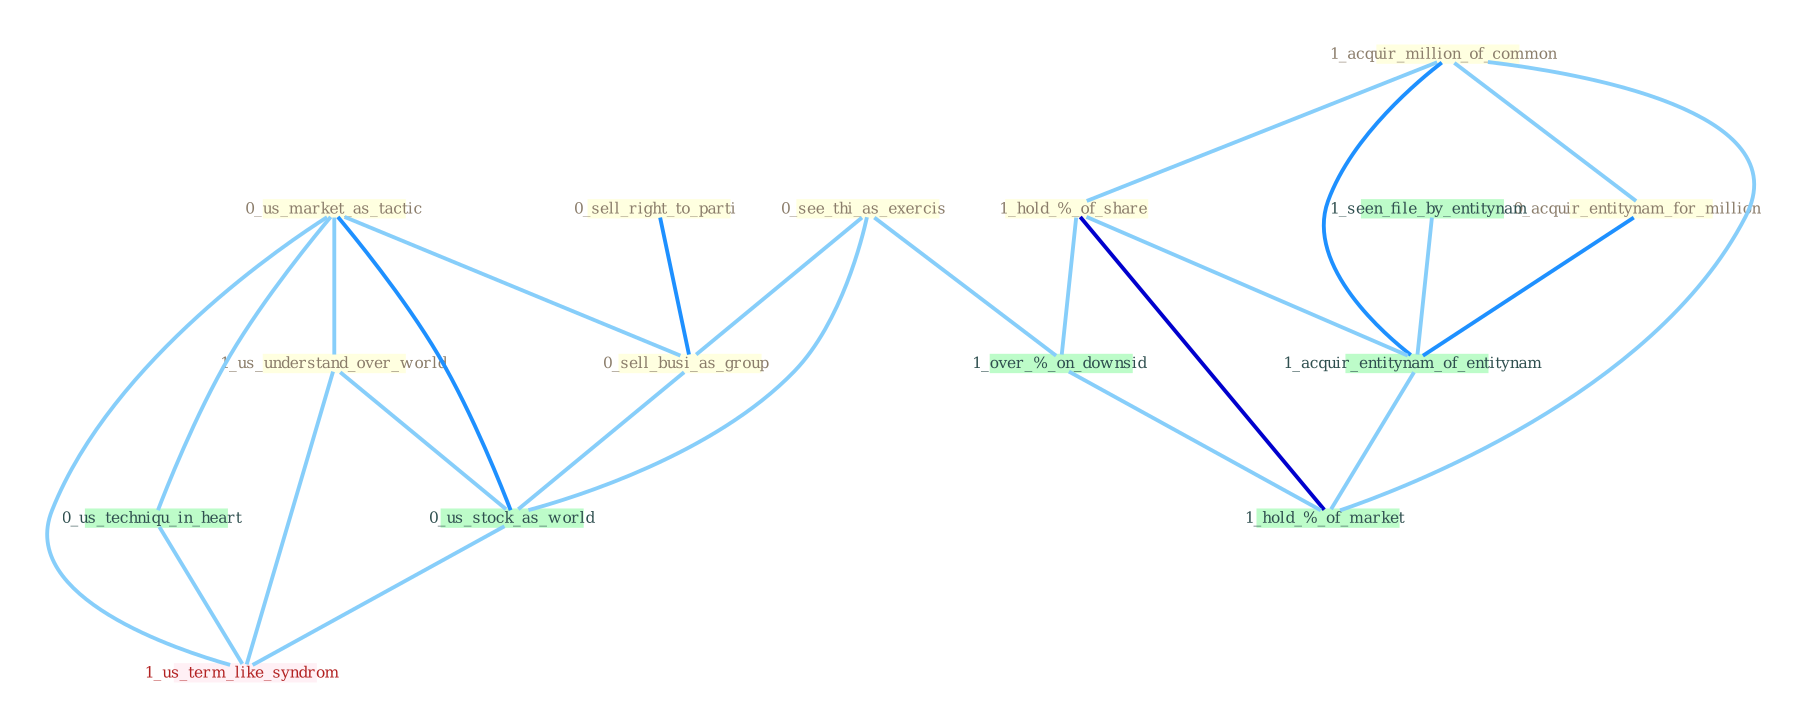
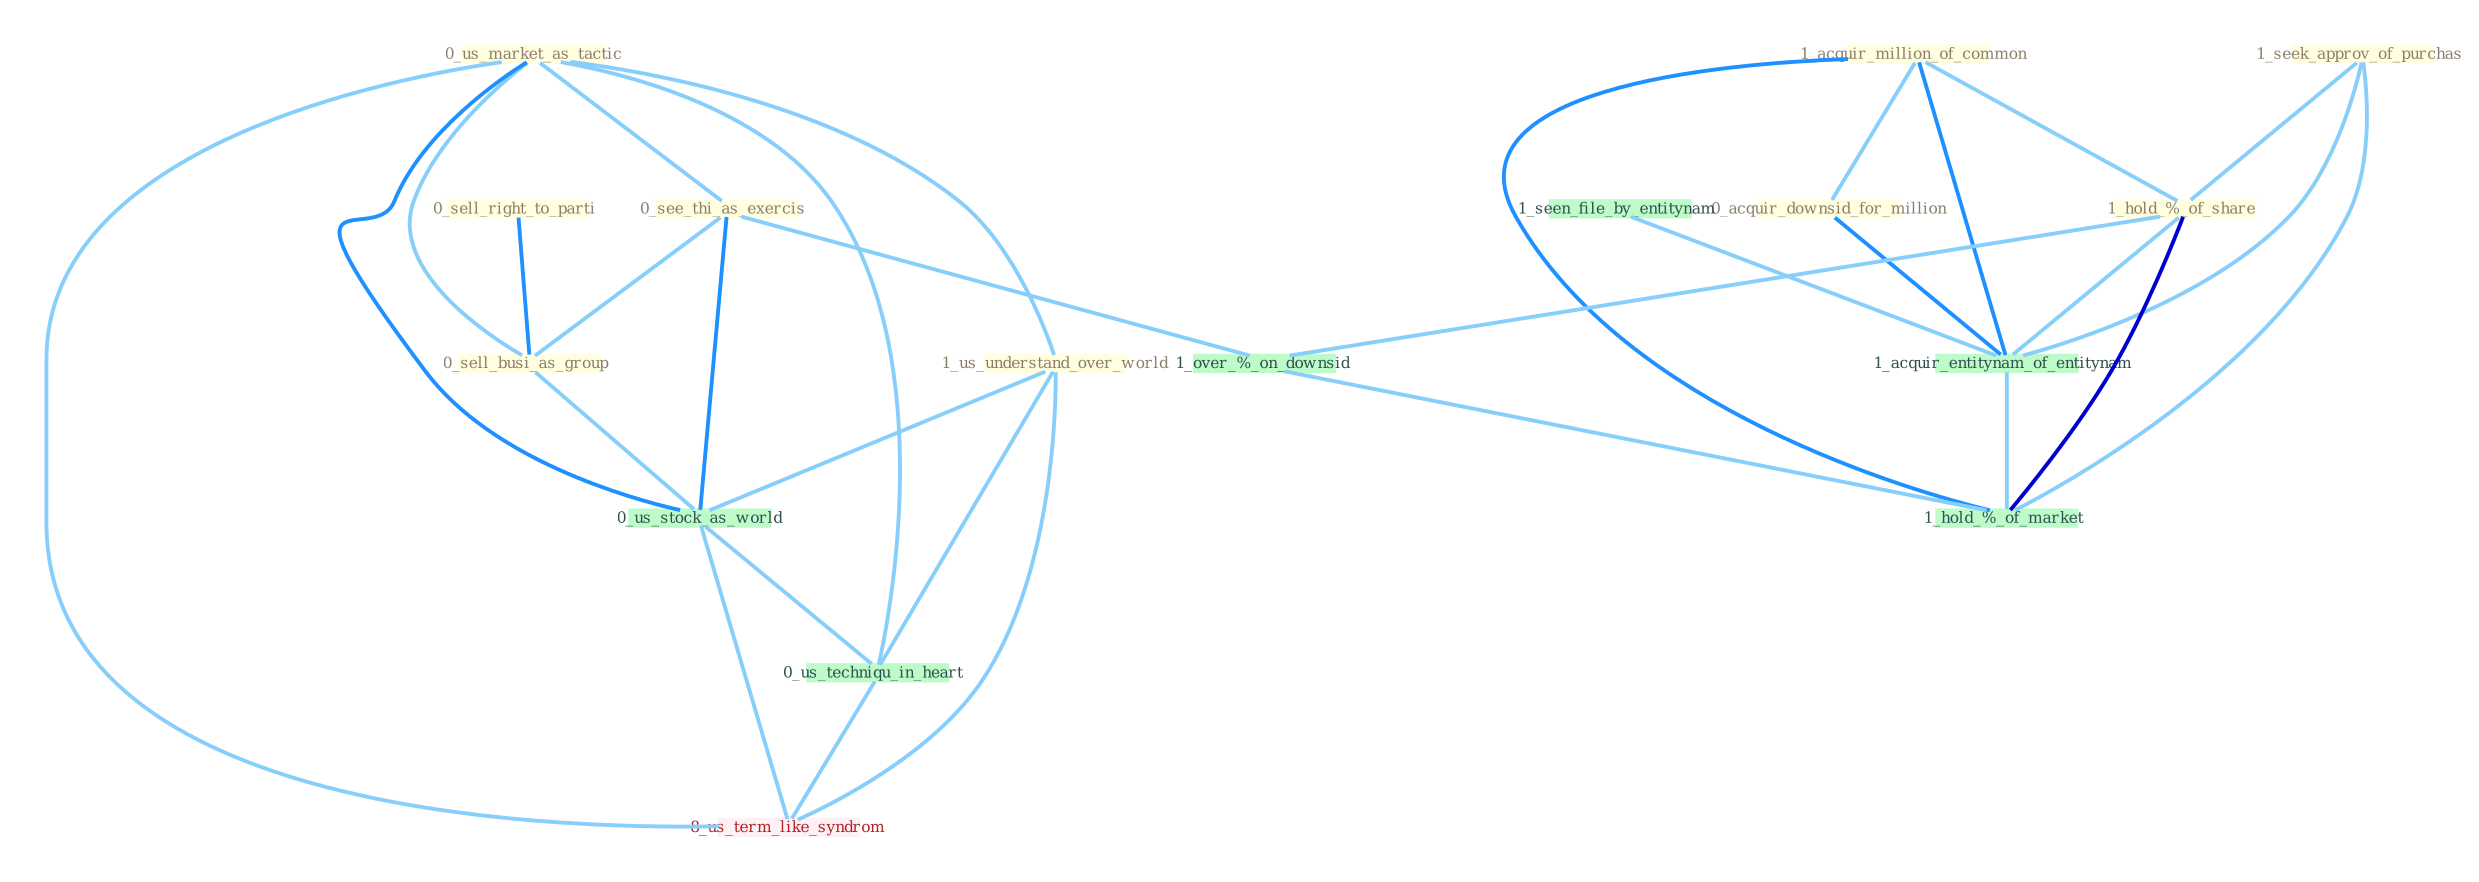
node "1_seek_approv_of_purchas": added
edge "0_us_market_as_tactic" -- "0_see_thi_as_exercis": added
node "0_acquir_entitynam_for_million": label "0_acquir_entitynam_for_million" -> "0_acquir_downsid_for_million"
edge "1_acquir_million_of_common" -- "1_hold_%_of_market": color #87cefa -> #1e90ff
edge "0_see_thi_as_exercis" -- "0_us_stock_as_world": color #87cefa -> #1e90ff
edge "1_us_understand_over_world" -- "0_us_techniqu_in_heart": added
edge "0_us_stock_as_world" -- "0_us_techniqu_in_heart": added
node "1_us_term_like_syndrom": label "1_us_term_like_syndrom" -> "8_us_term_like_syndrom"
